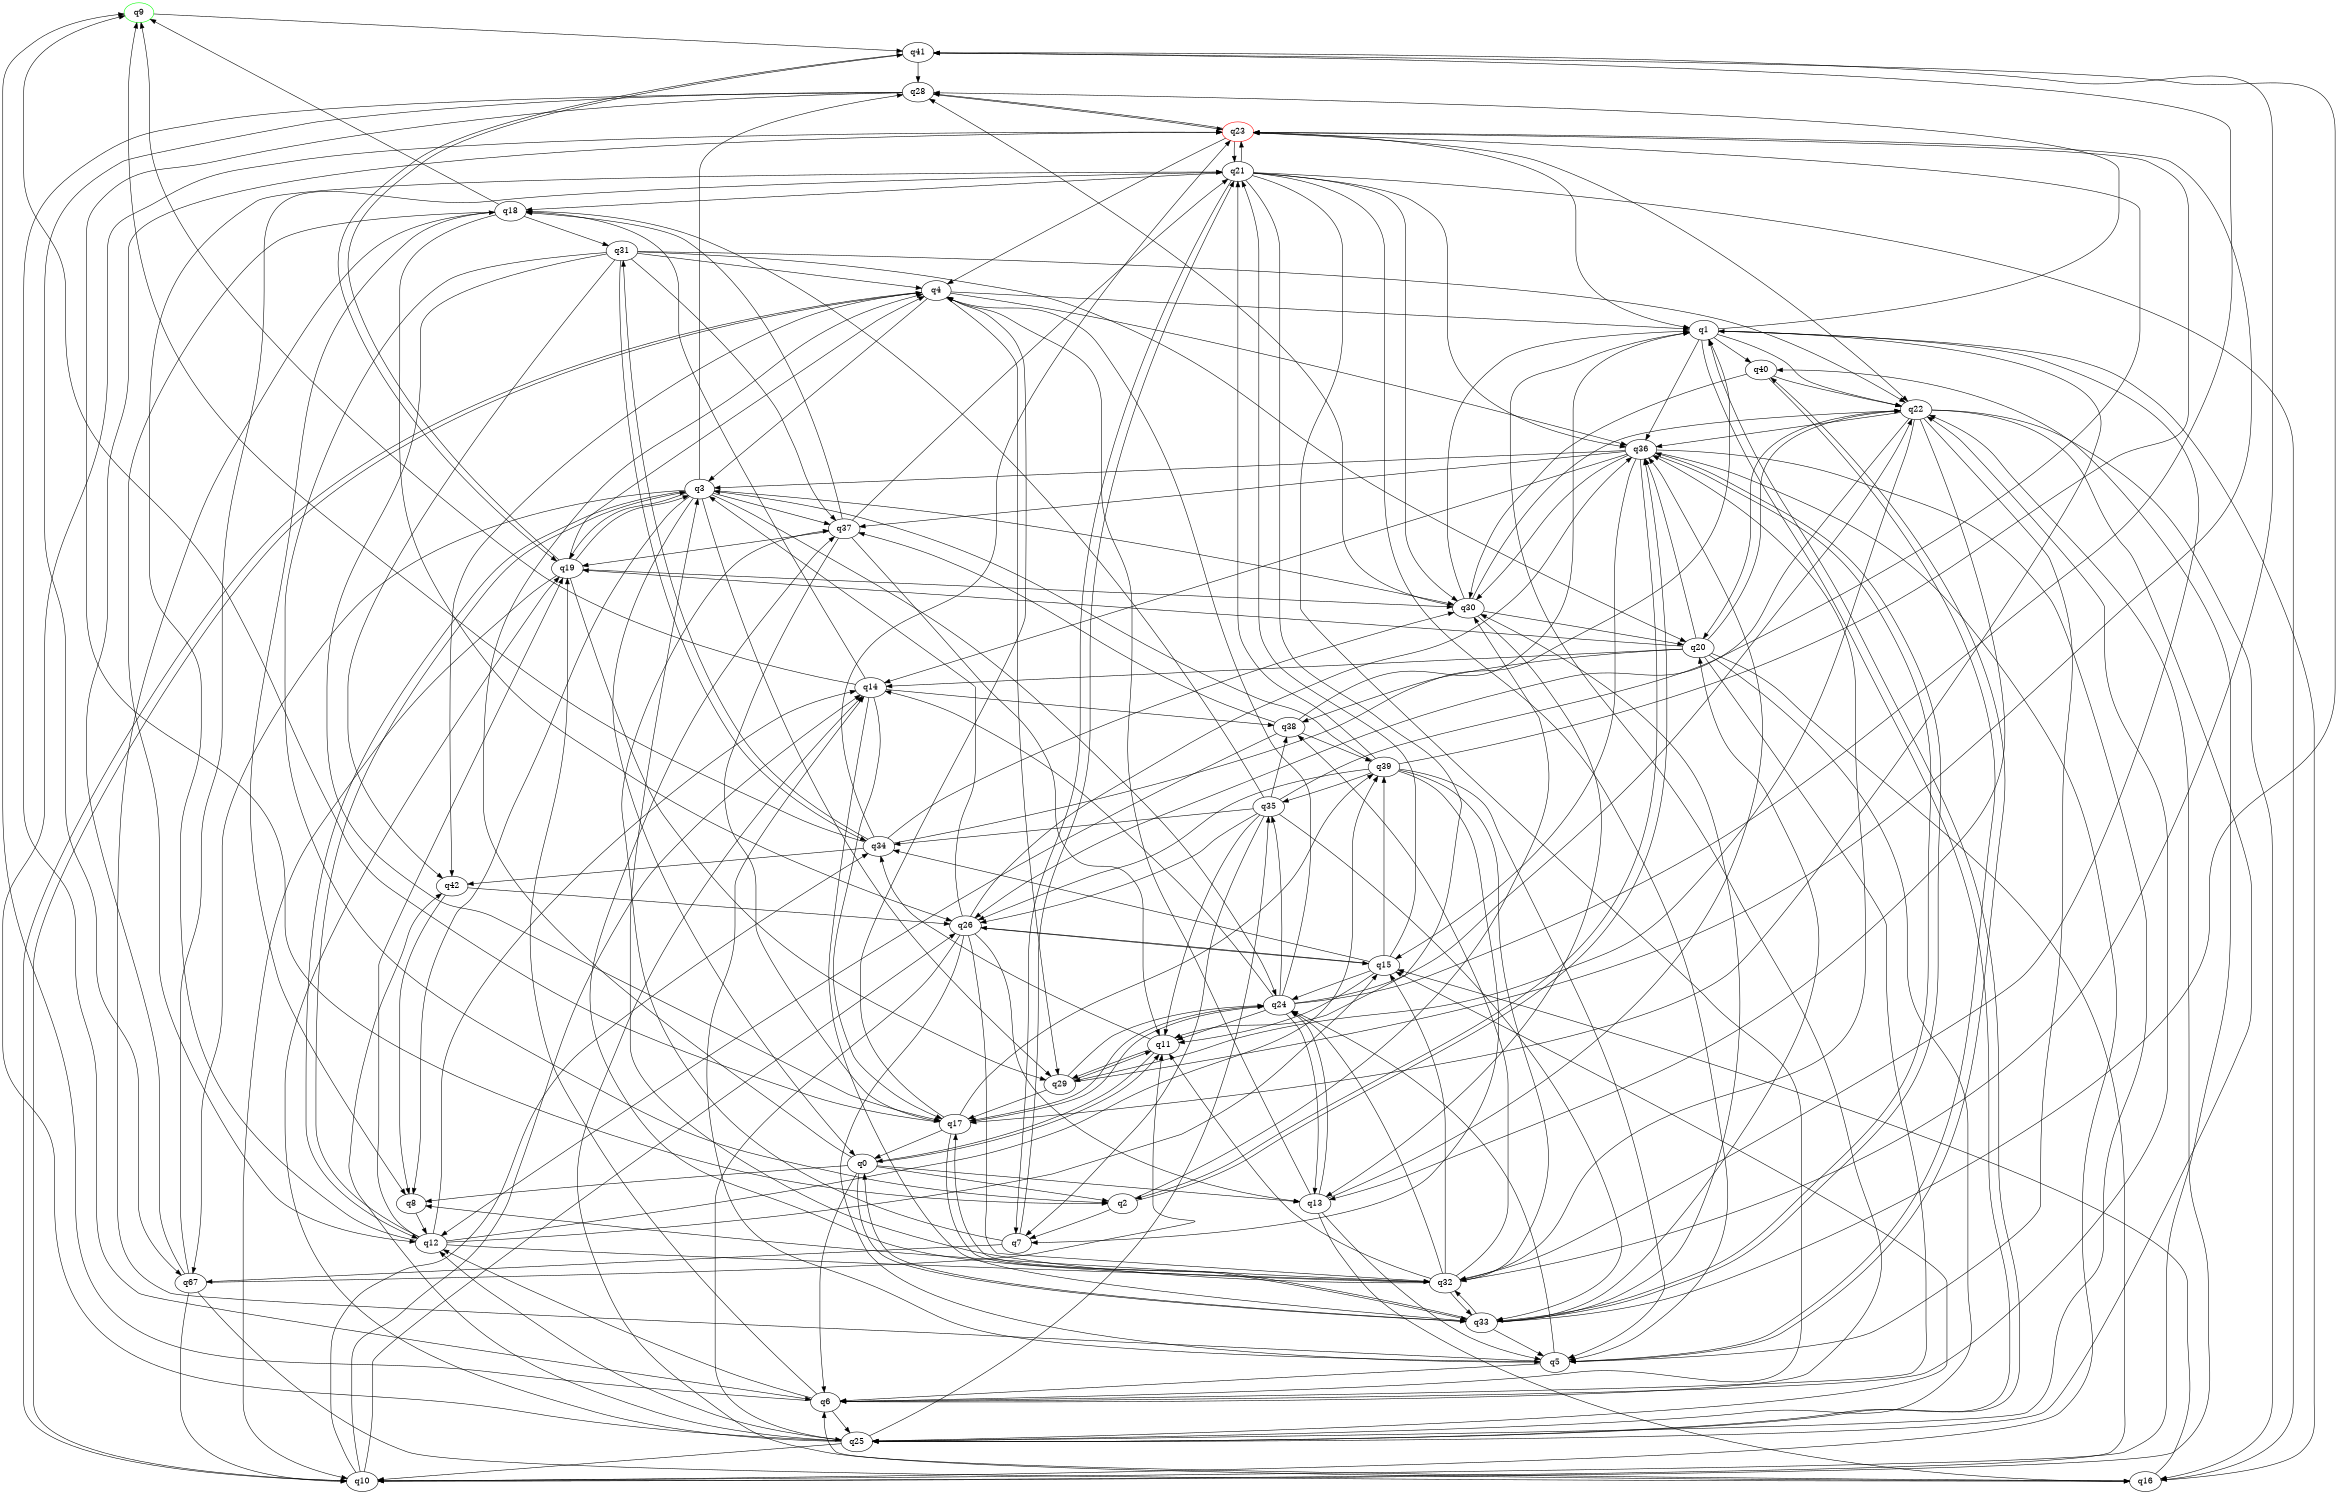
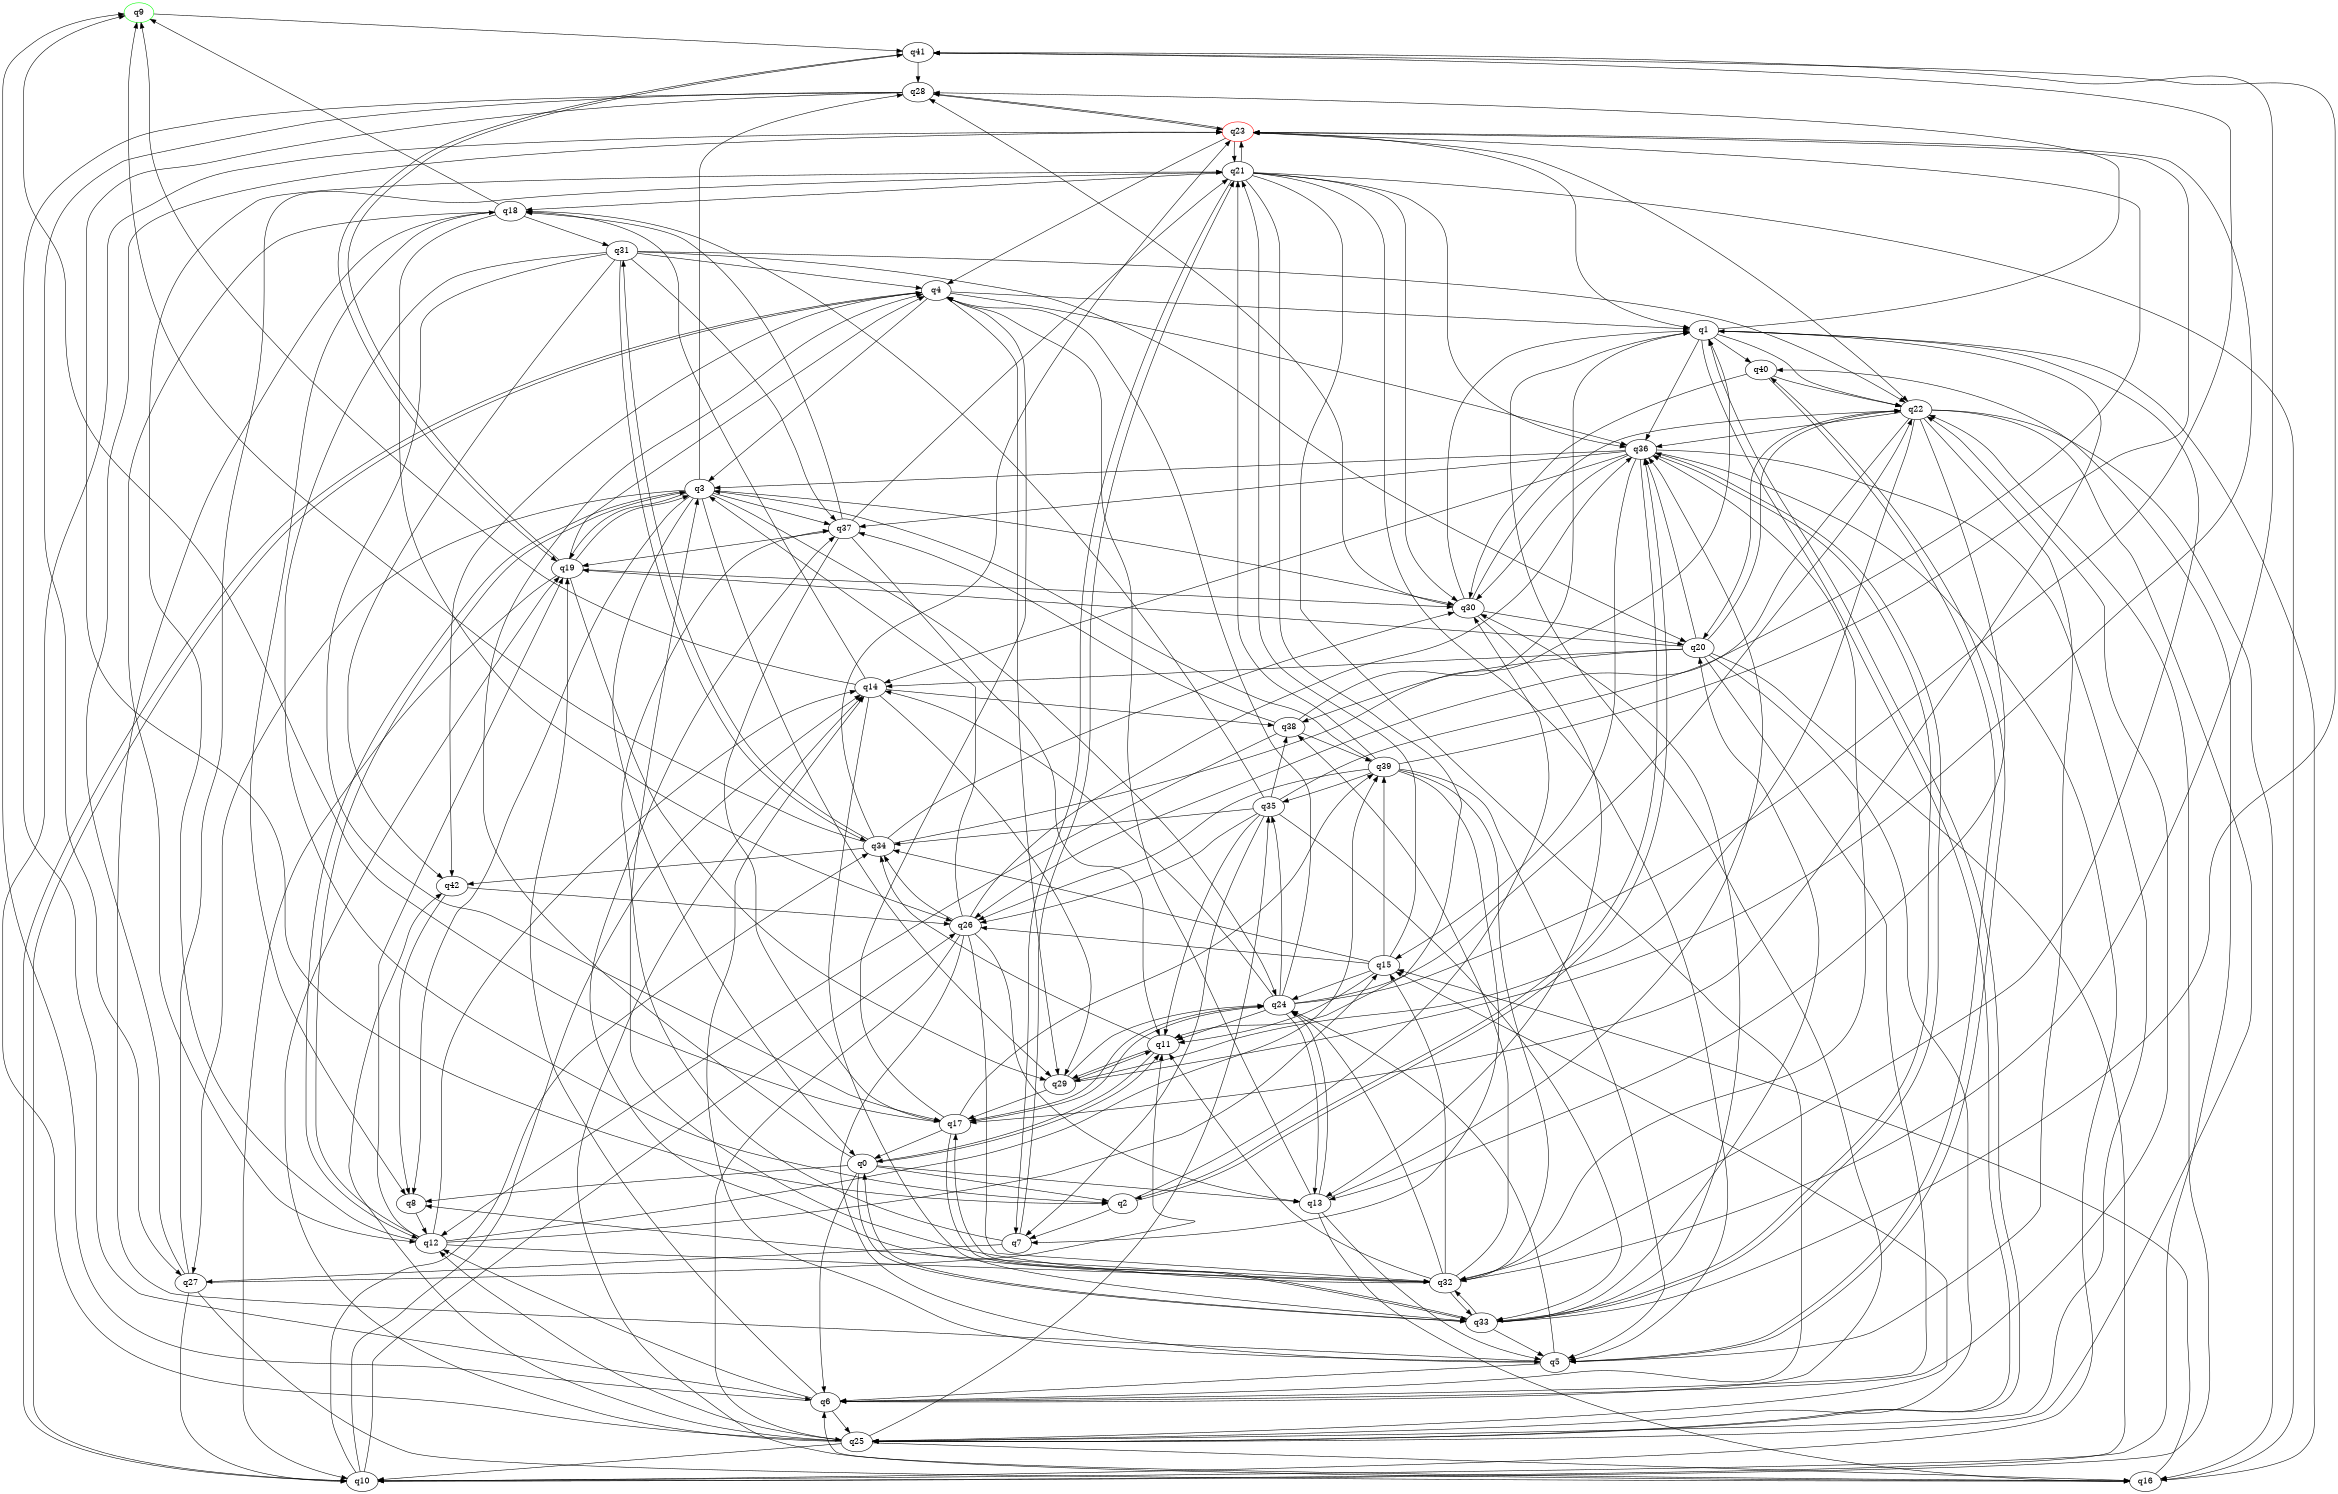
edge "q14" -> "q17": now "q14" -> "q29"
edge "q26" -> "q15": now "q26" -> "q34"
node "q67": label "q67" -> "q27"
edge "q25" -> "q16": added
